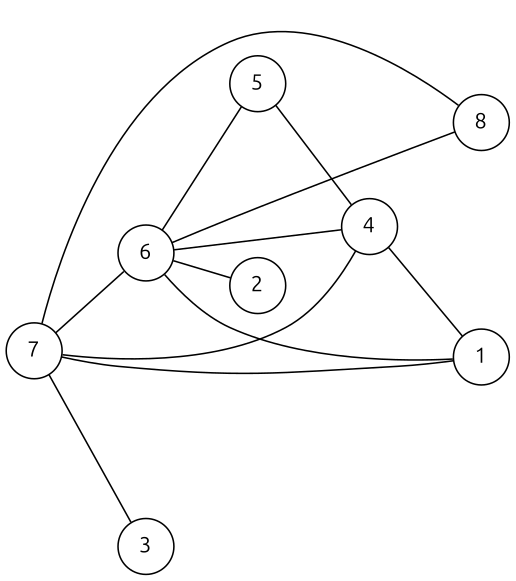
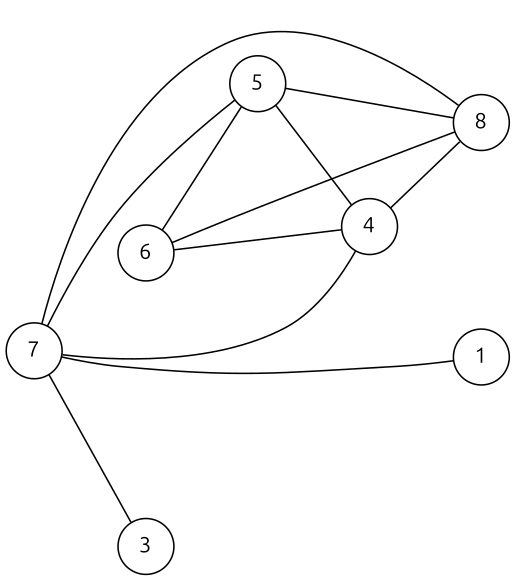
edge "5" -- "8": added
node "2": removed
edge "4" -- "1": now "4" -- "8"
edge "6" -- "7": now "5" -- "7"
edge "6" -- "1": removed
